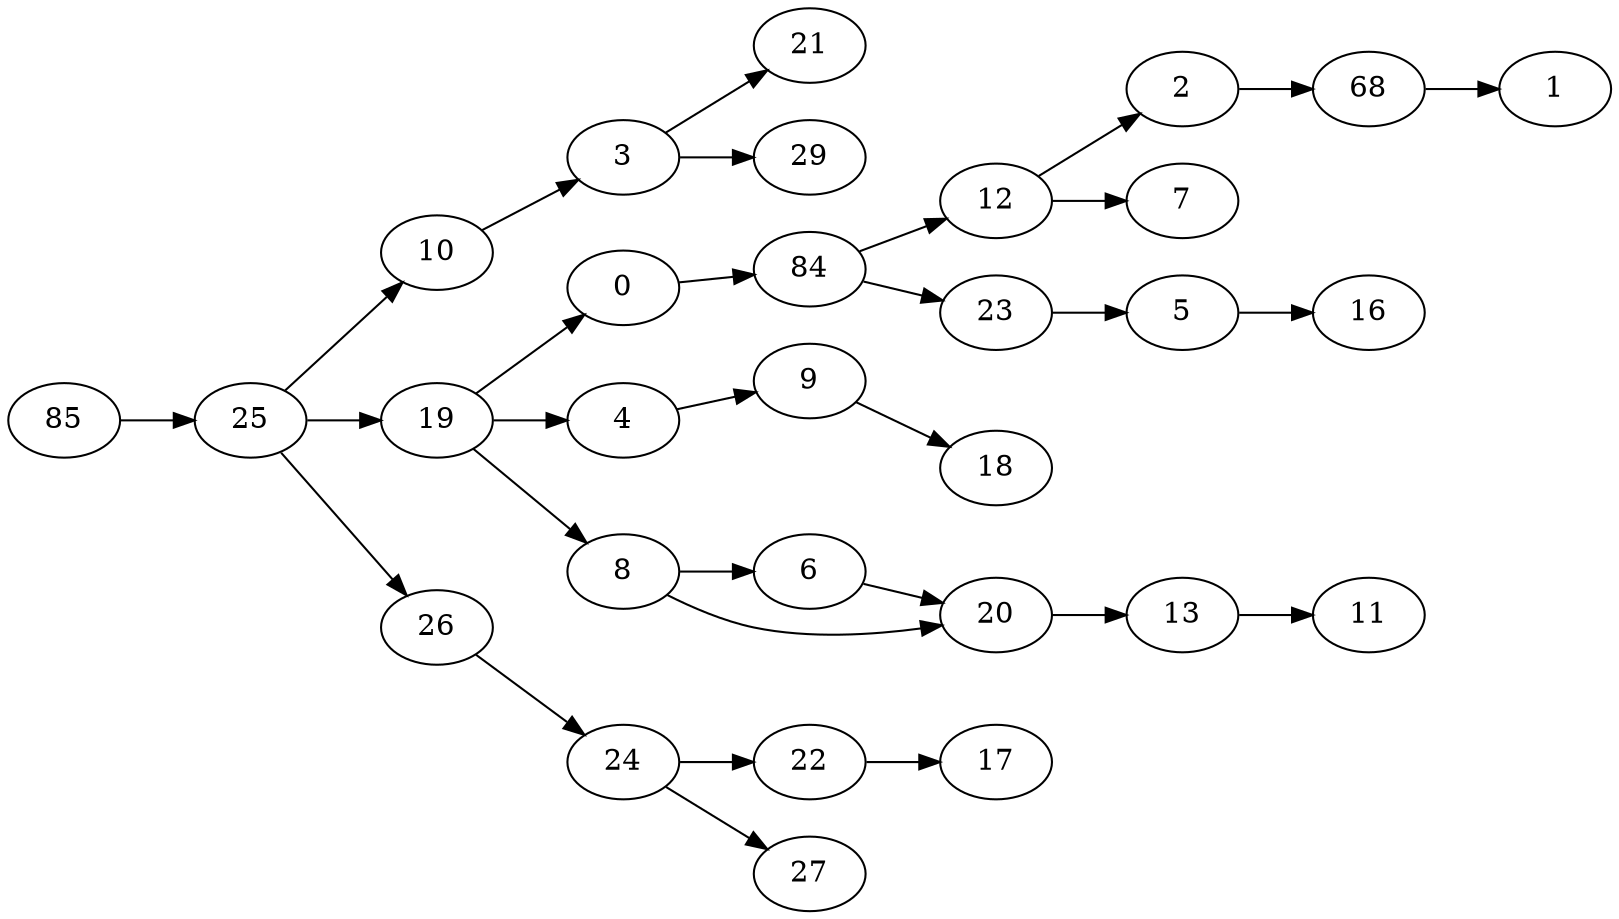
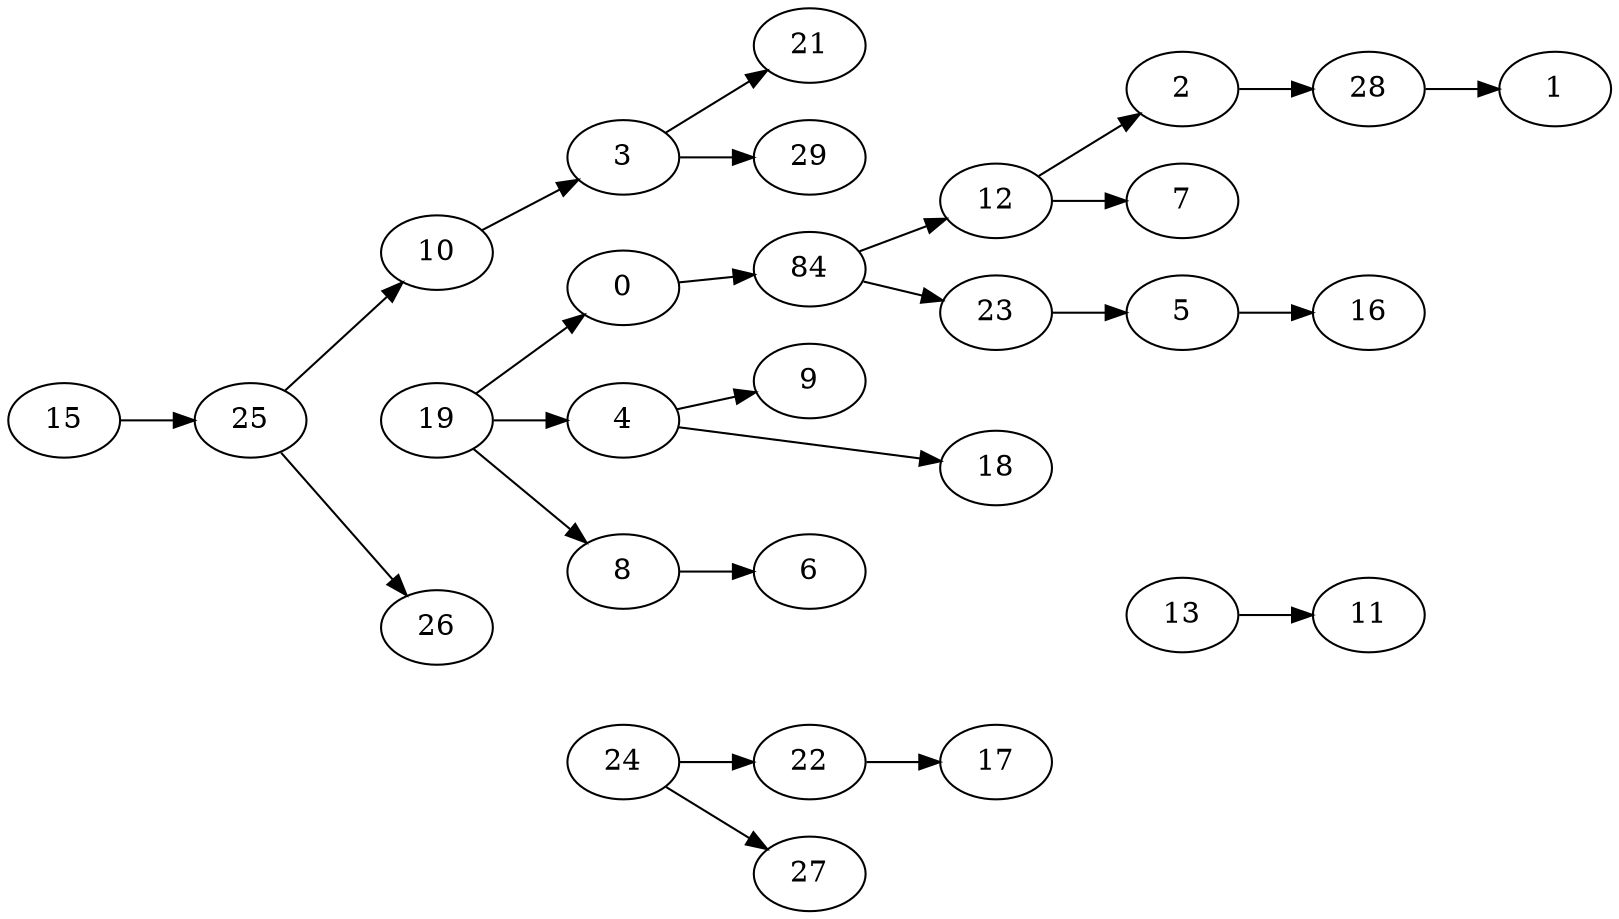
node "68": label "68" -> "28"
node "85": label "85" -> "15"
edge "25" -> "19": removed
edge "9" -> "18": now "4" -> "18"
node "20": removed
edge "26" -> "24": removed
